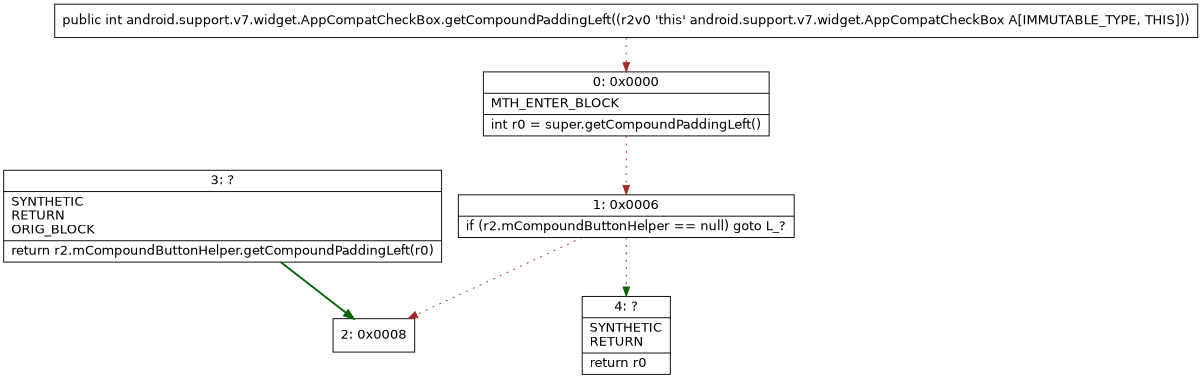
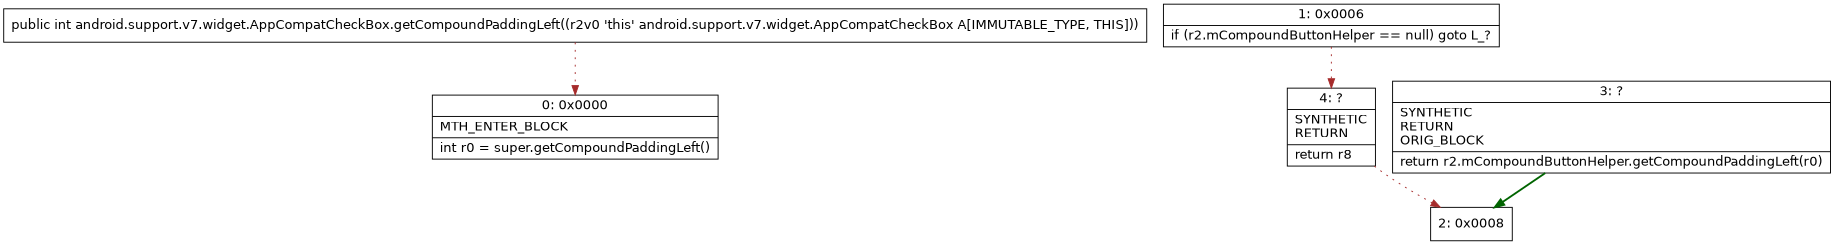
edge "0: 0x0000" -> "1: 0x0006": removed
edge "1: 0x0006" -> "4: ?": color darkgreen -> brown
edge "1: 0x0006" -> "2: 0x0008": now "4: ?" -> "2: 0x0008"
node "4: ?": text "return r0" -> "return r8"
